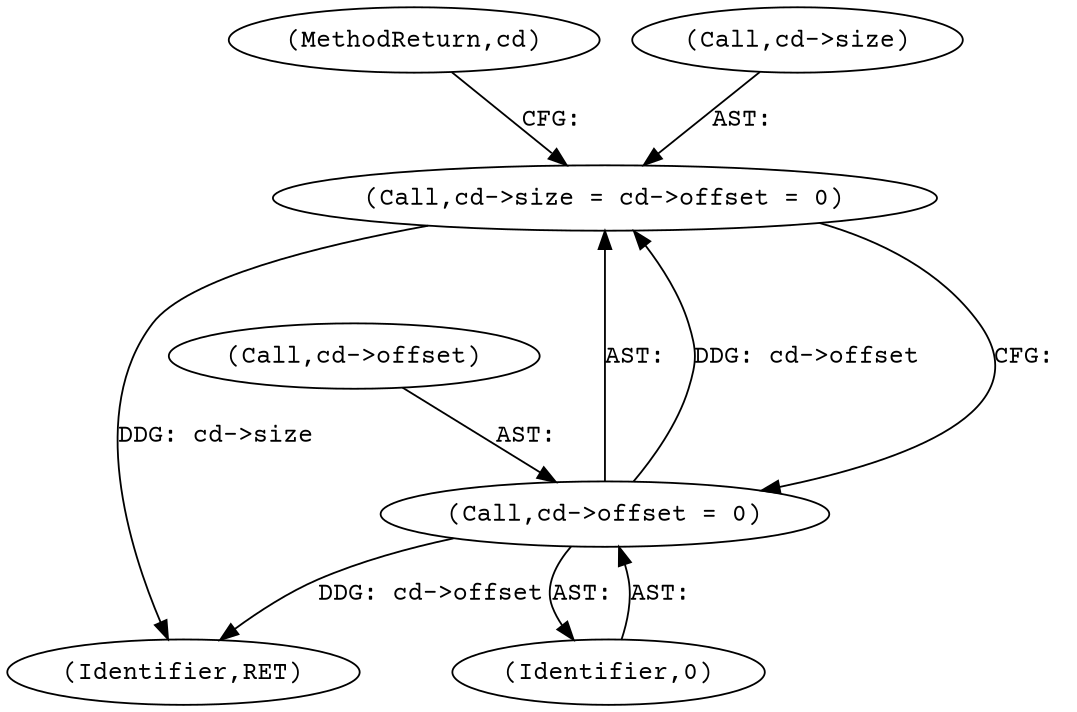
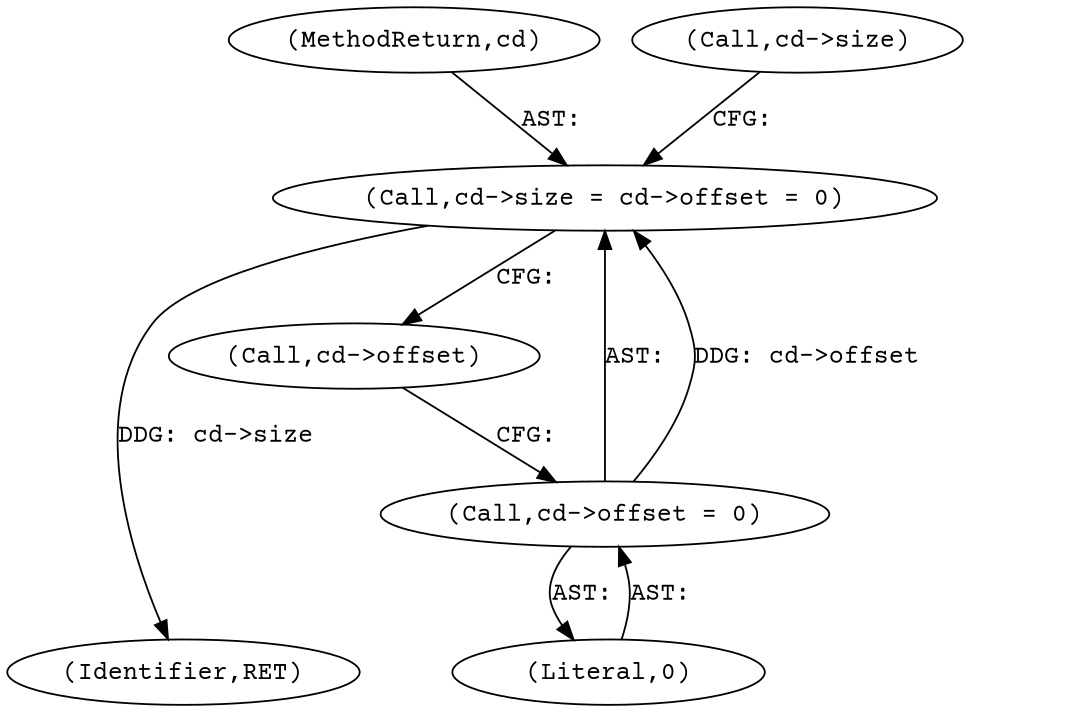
edge "(MethodReturn,cd)" -> "(Call,cd->size = cd->offset = 0)": label "CFG: " -> "AST: "
edge "(Call,cd->size)" -> "(Call,cd->size = cd->offset = 0)": label "AST: " -> "CFG: "
edge "(Call,cd->size = cd->offset = 0)" -> "(Call,cd->offset = 0)": now "(Call,cd->size = cd->offset = 0)" -> "(Call,cd->offset)"
edge "(Call,cd->offset)" -> "(Call,cd->offset = 0)": label "AST: " -> "CFG: "
edge "(Call,cd->offset = 0)" -> "(Identifier,RET)": removed, label "DDG: cd->offset"
node "(Identifier,0)": label "(Identifier,0)" -> "(Literal,0)"
